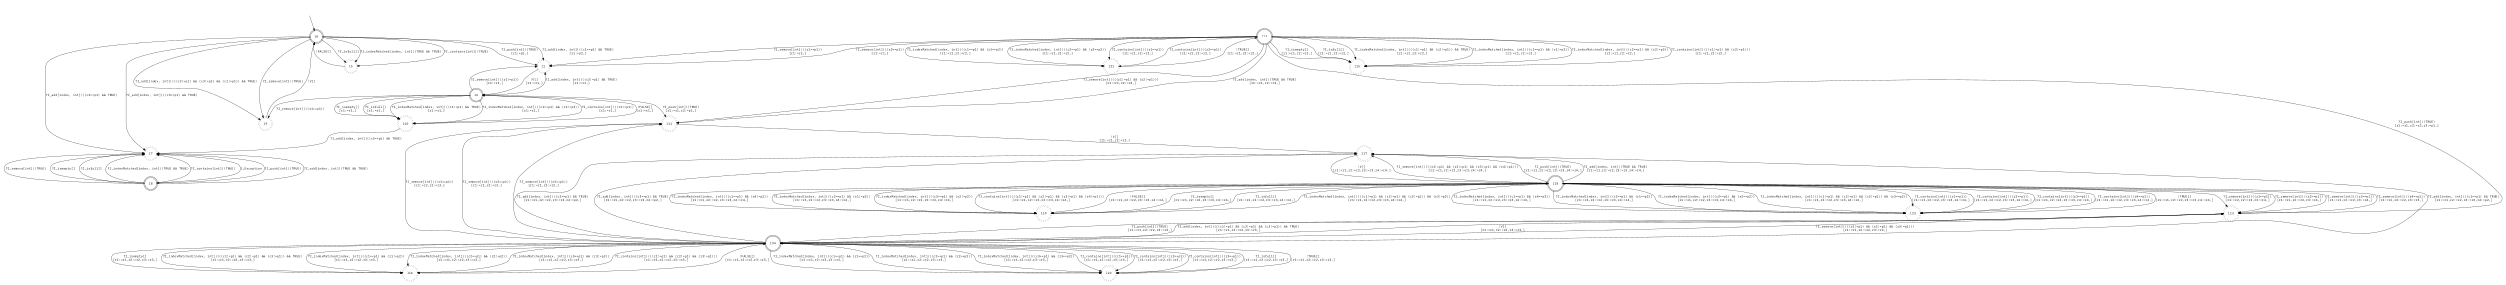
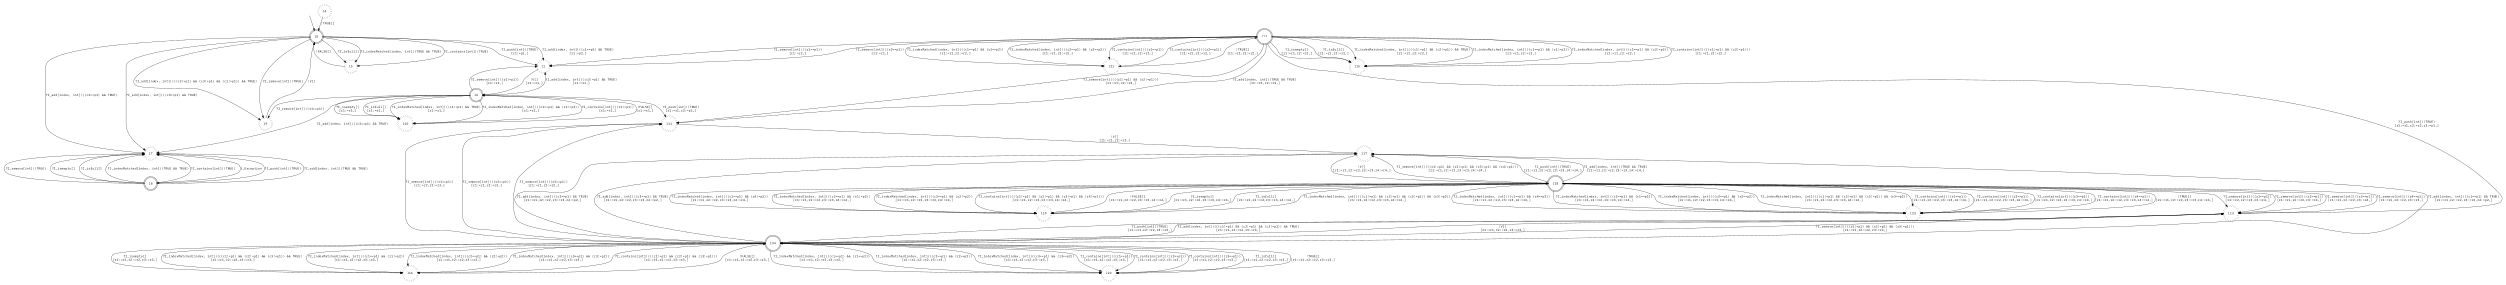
node "l4": added
edge "l10" -> "l7": now "l6" -> "l7"
